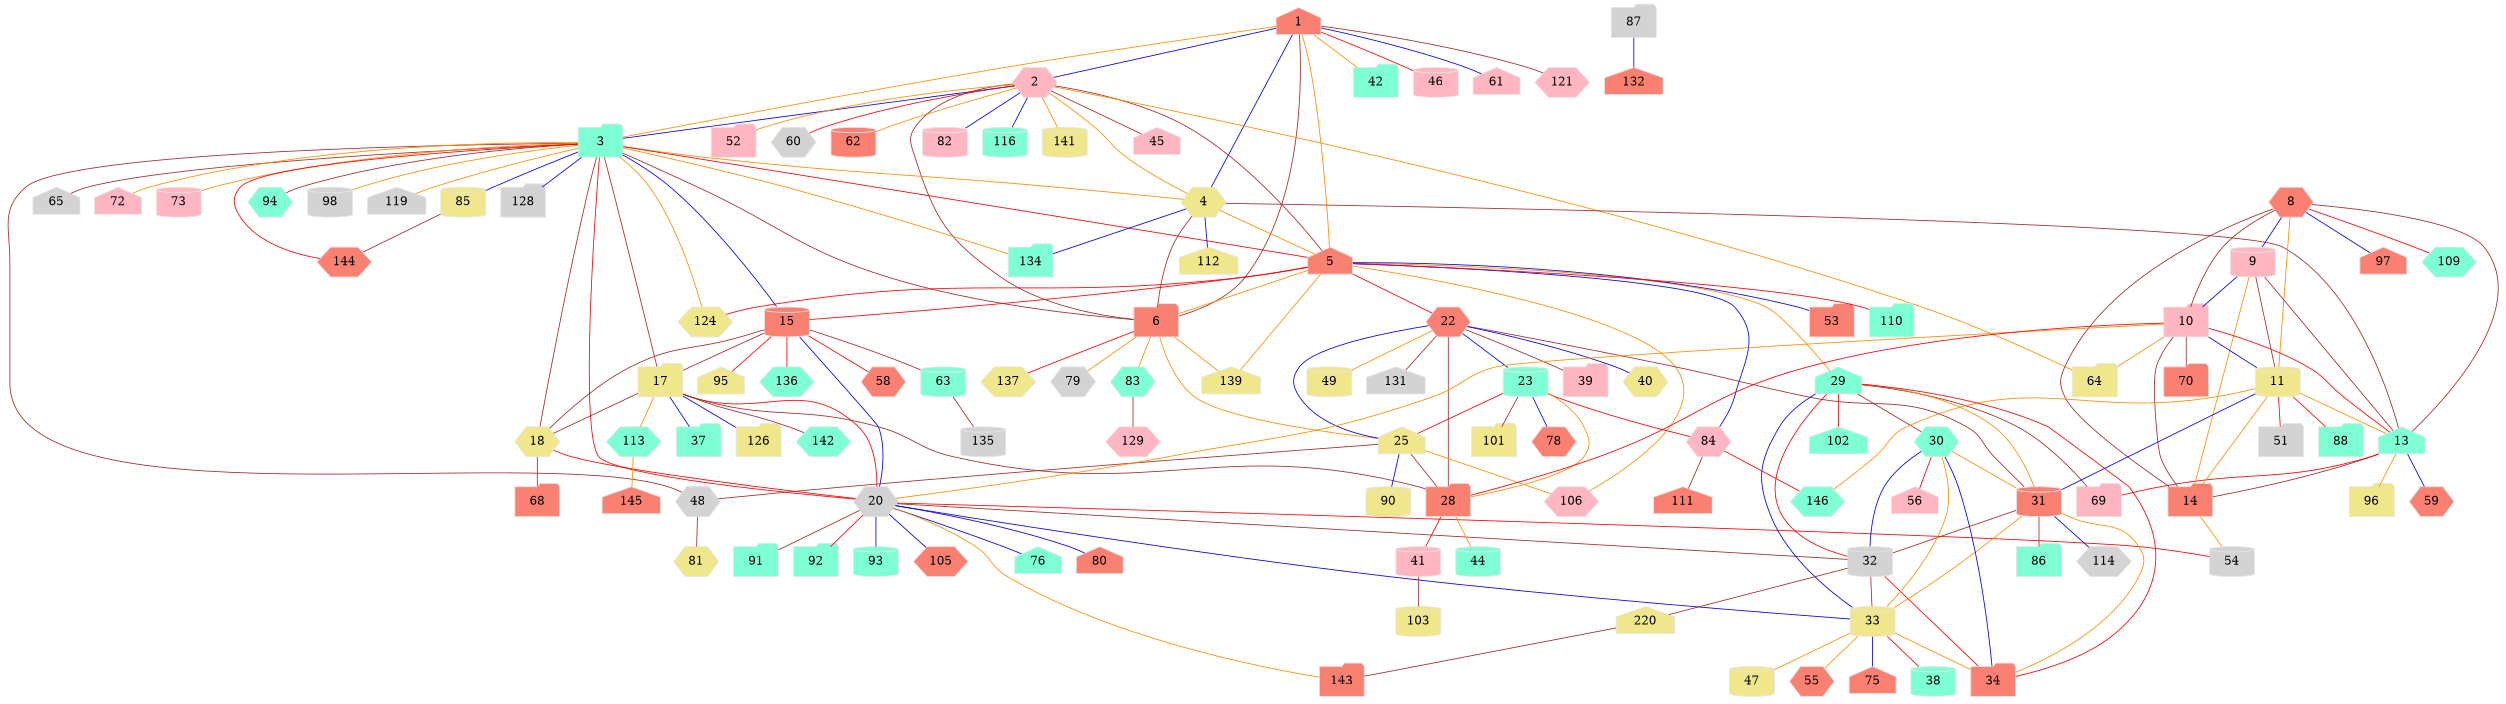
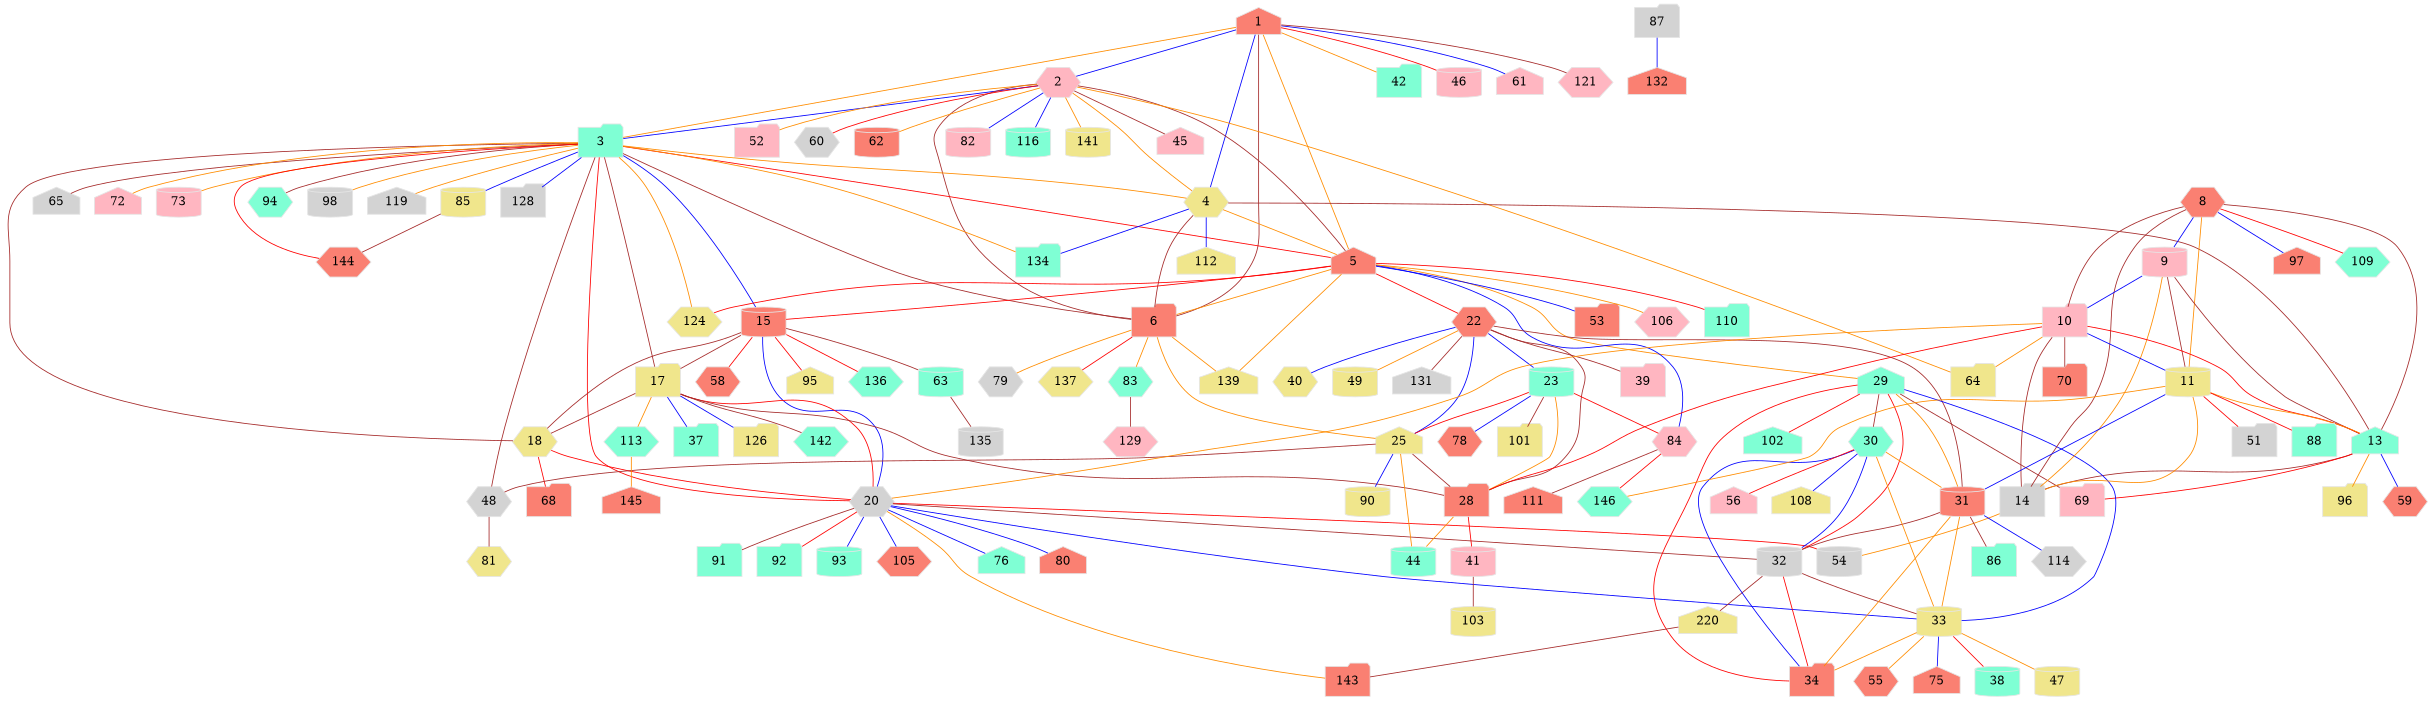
edge "25" -- "106": now "25" -- "44"
node "108": added
node "14": fillcolor salmon -> lightgrey
